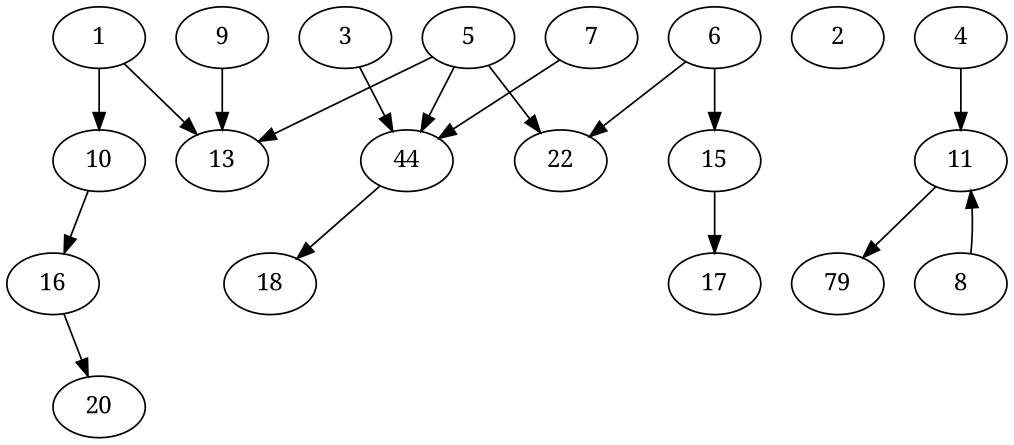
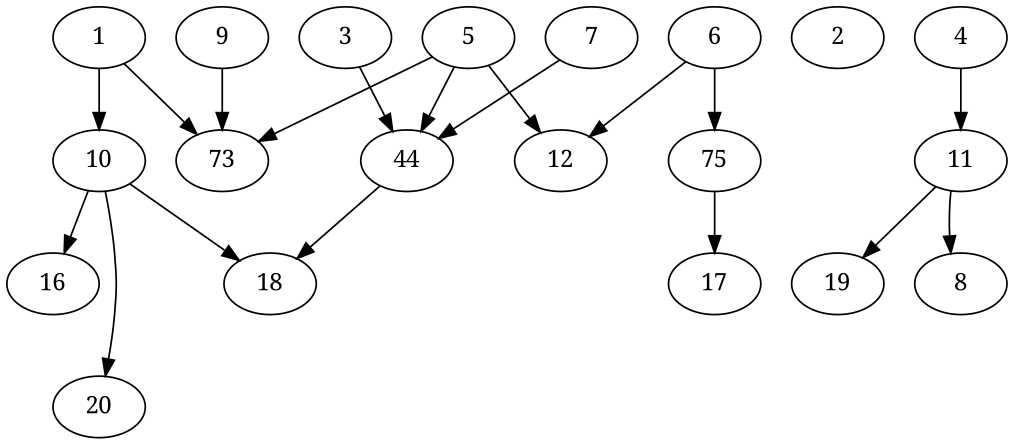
node "13": label "13" -> "73"
node "22": label "22" -> "12"
node "15": label "15" -> "75"
edge "10" -> "18": added
edge "8" -> "11": reversed
node "79": label "79" -> "19"
edge "16" -> "20": now "10" -> "20"
